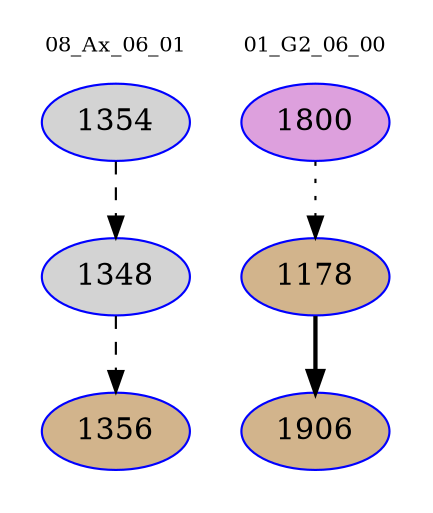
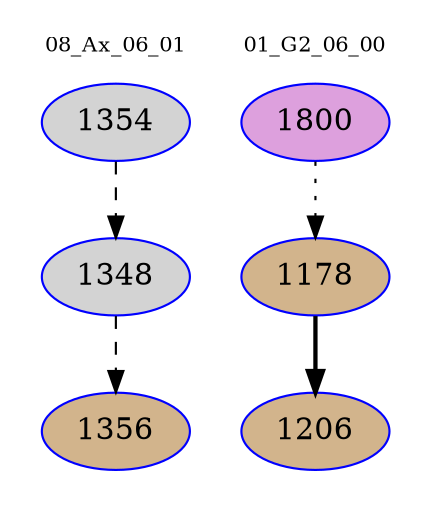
node "1906": label "1906" -> "1206"
